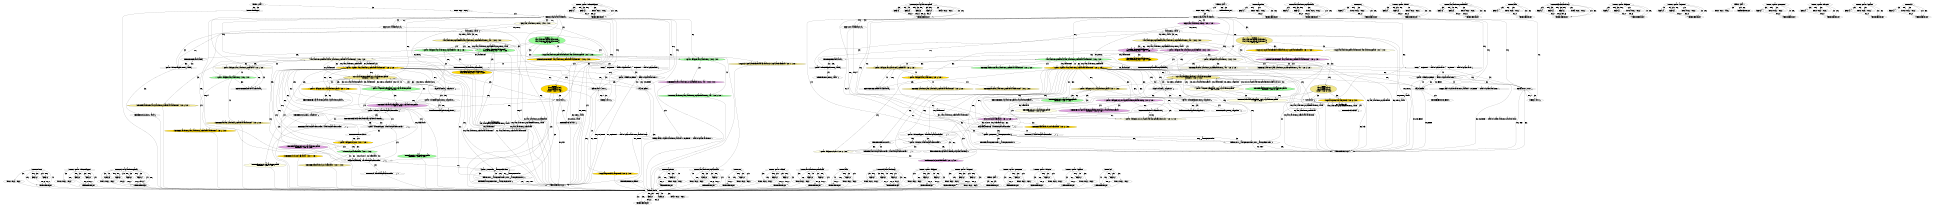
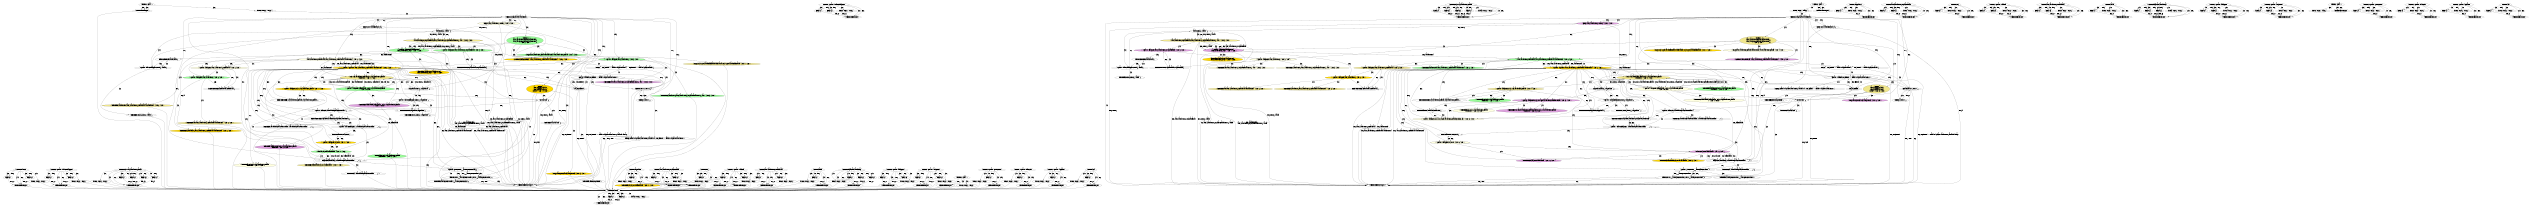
node "<(LOCAL,base.AutoLock lock: base.AutoLock)<SUB>16</SUB>>": fillcolor gold -> plum
edge "(FIELD_IDENTIFIER,kReadWrite,kReadWrite)" -> "<(std.move,std::move(buffer_handle))<SUB>18</SUB>>": now "<(<operator>.fieldAccess,std::move)<SUB>18</SUB>>" -> "<(std.move,std::move(buffer_handle))<SUB>18</SUB>>"
edge "<(<operator>.fieldAccess,std::move)<SUB>17</SUB>>" -> "<(IDENTIFIER,std,std::move(buffer_handle))<SUB>17</SUB>>": removed, label "AST:"
